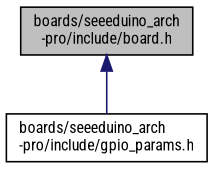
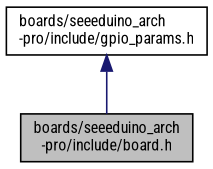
edge "boards/seeeduino_arch -pro/include/gpio_params.h" -> "boards/seeeduino_arch -pro/include/board.h": reversed
